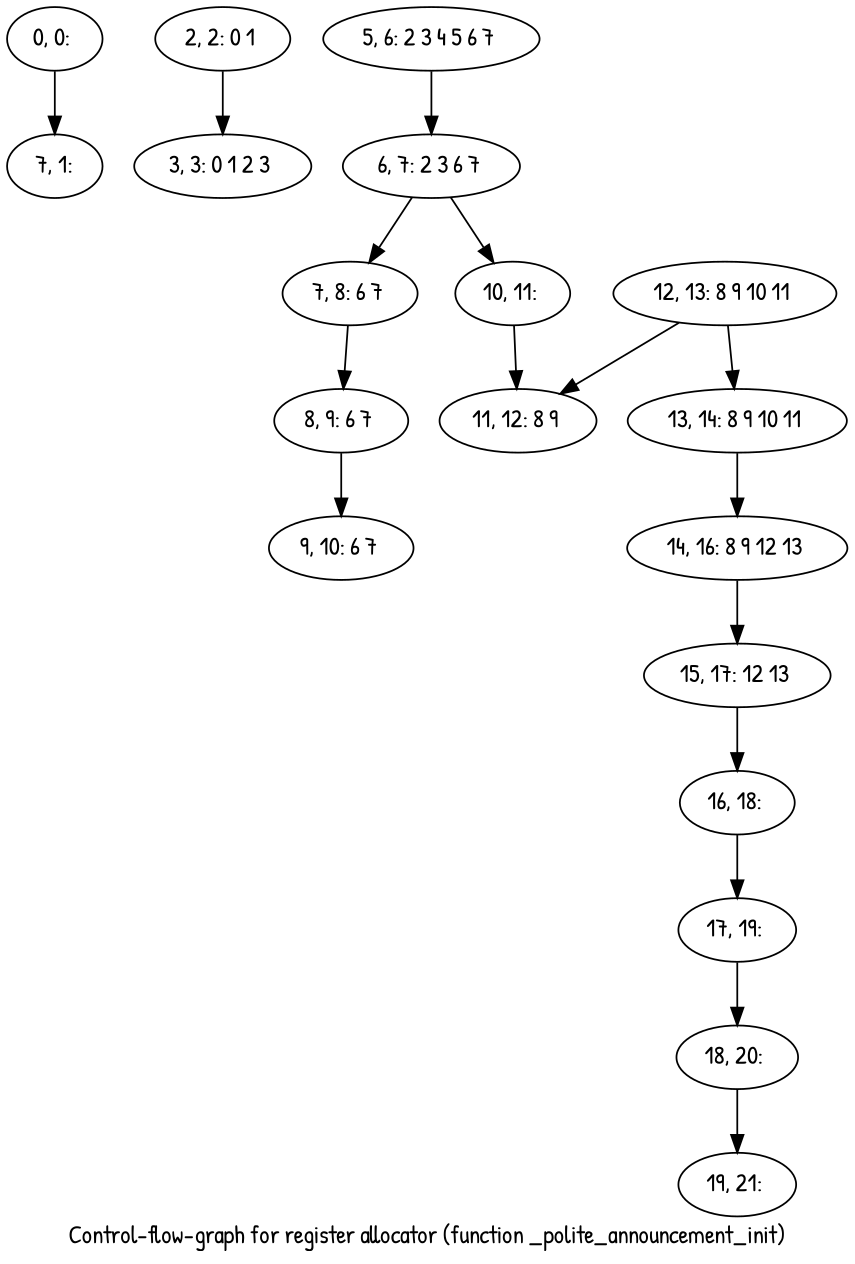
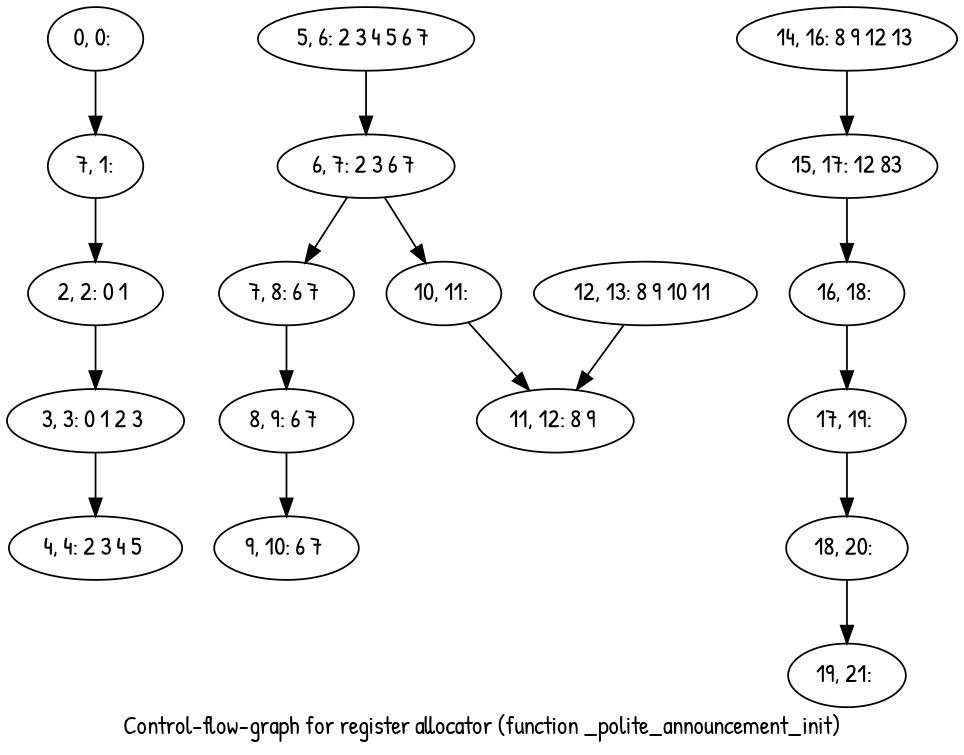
edge "7, 1:" -> "2, 2: 0 1": added
node "13, 14: 8 9 10 11": removed
node "4, 4: 2 3 4 5": added
node "15, 17: 12 13": label "15, 17: 12 13" -> "15, 17: 12 83"
